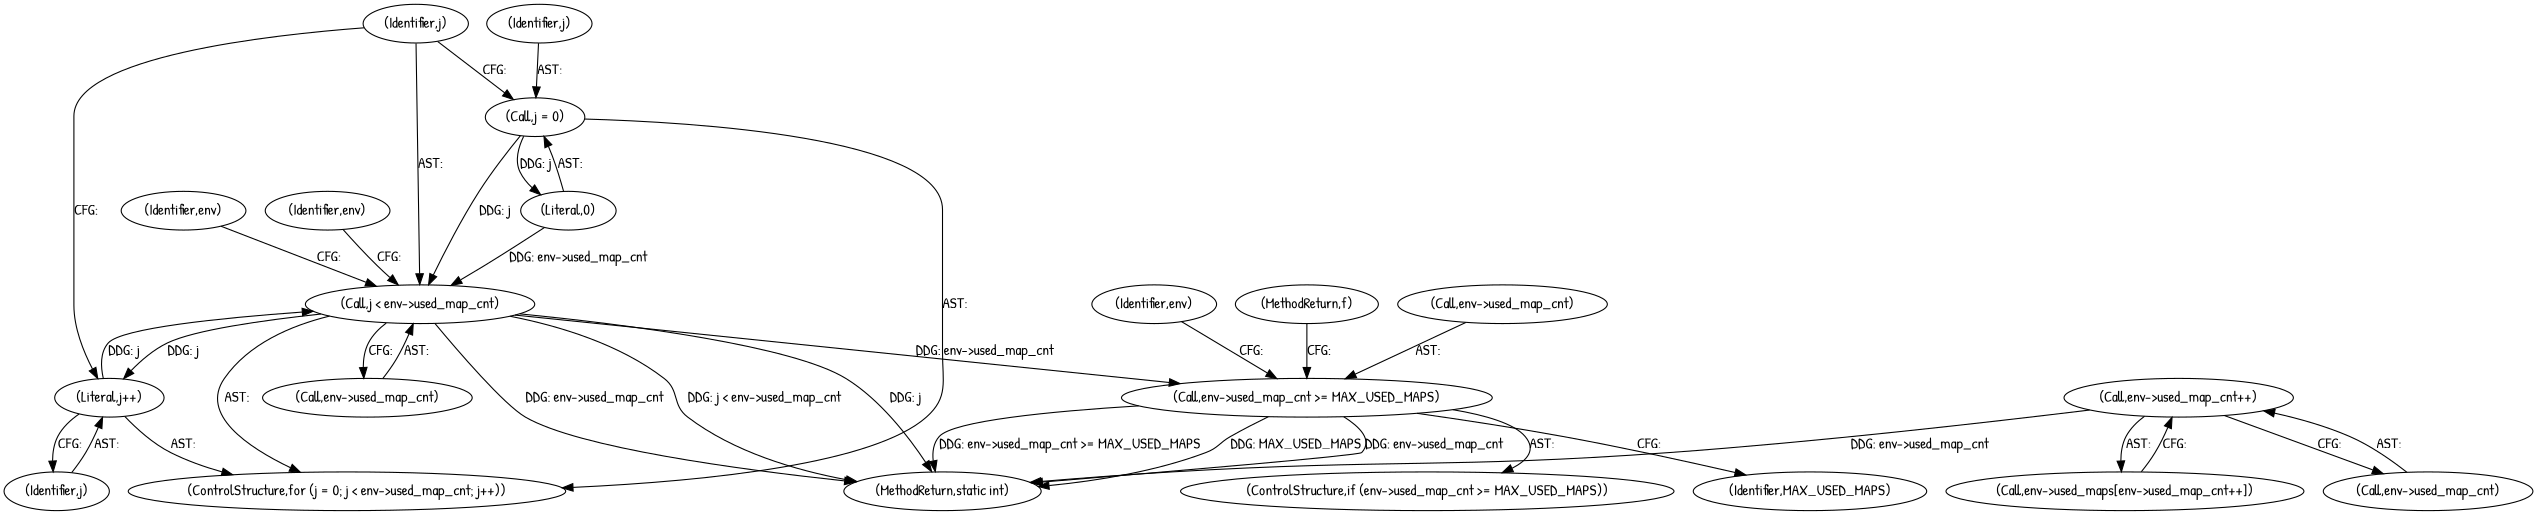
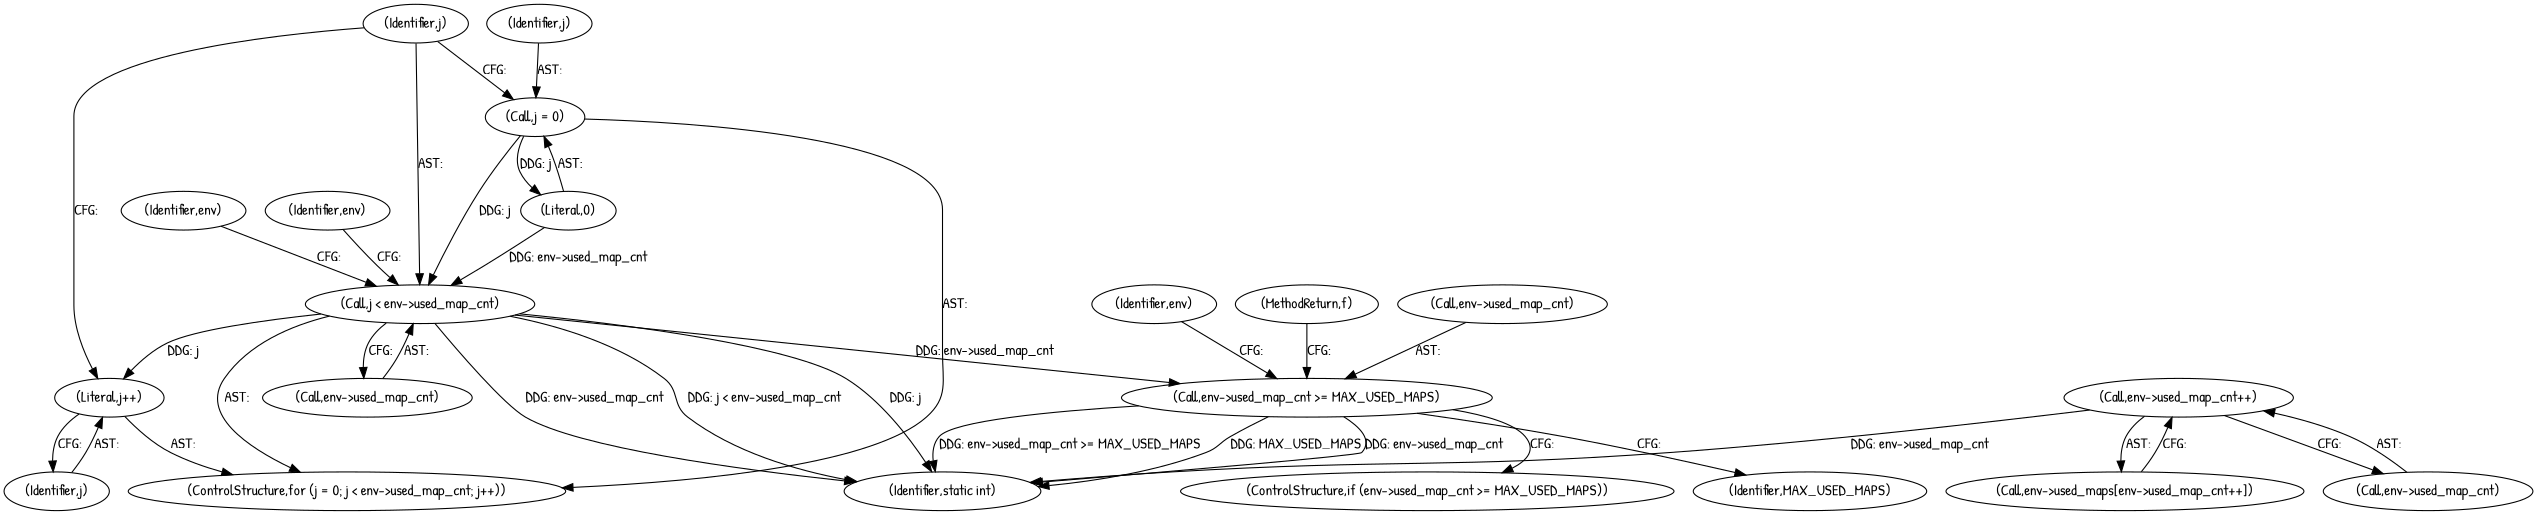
edge "(Literal,j++)" -> "(Call,j < env->used_map_cnt)": removed, label "DDG: j"
edge "(Call,env->used_map_cnt >= MAX_USED_MAPS)" -> "(ControlStructure,if (env->used_map_cnt >= MAX_USED_MAPS))": label "AST: " -> "CFG: "
node "(MethodReturn,static int)": label "(MethodReturn,static int)" -> "(Identifier,static int)"
